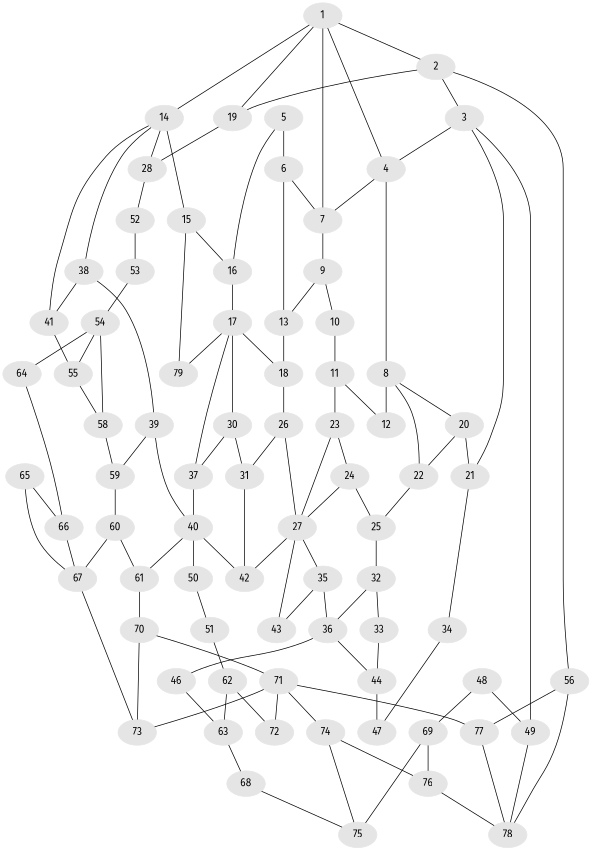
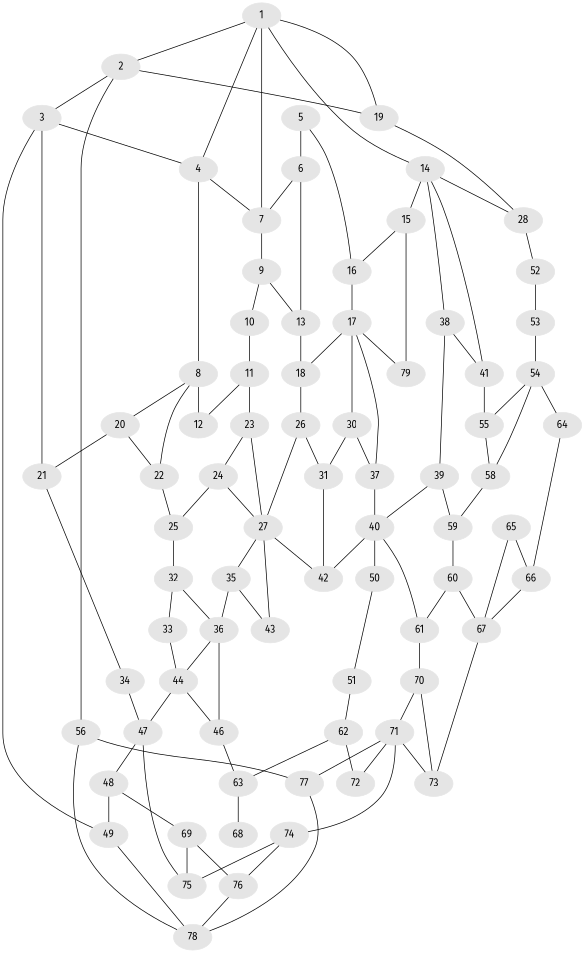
edge "44" -- "46": added
edge "47" -- "48": added
edge "68" -- "75": now "47" -- "75"
